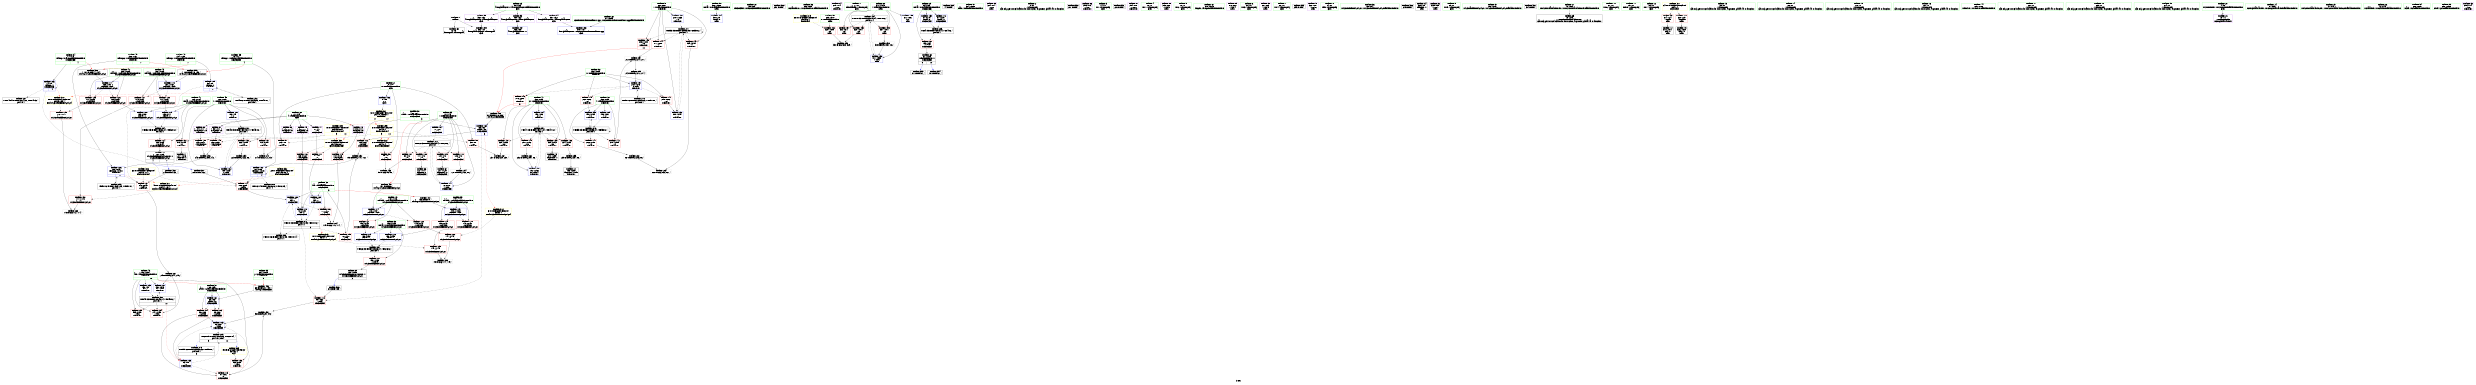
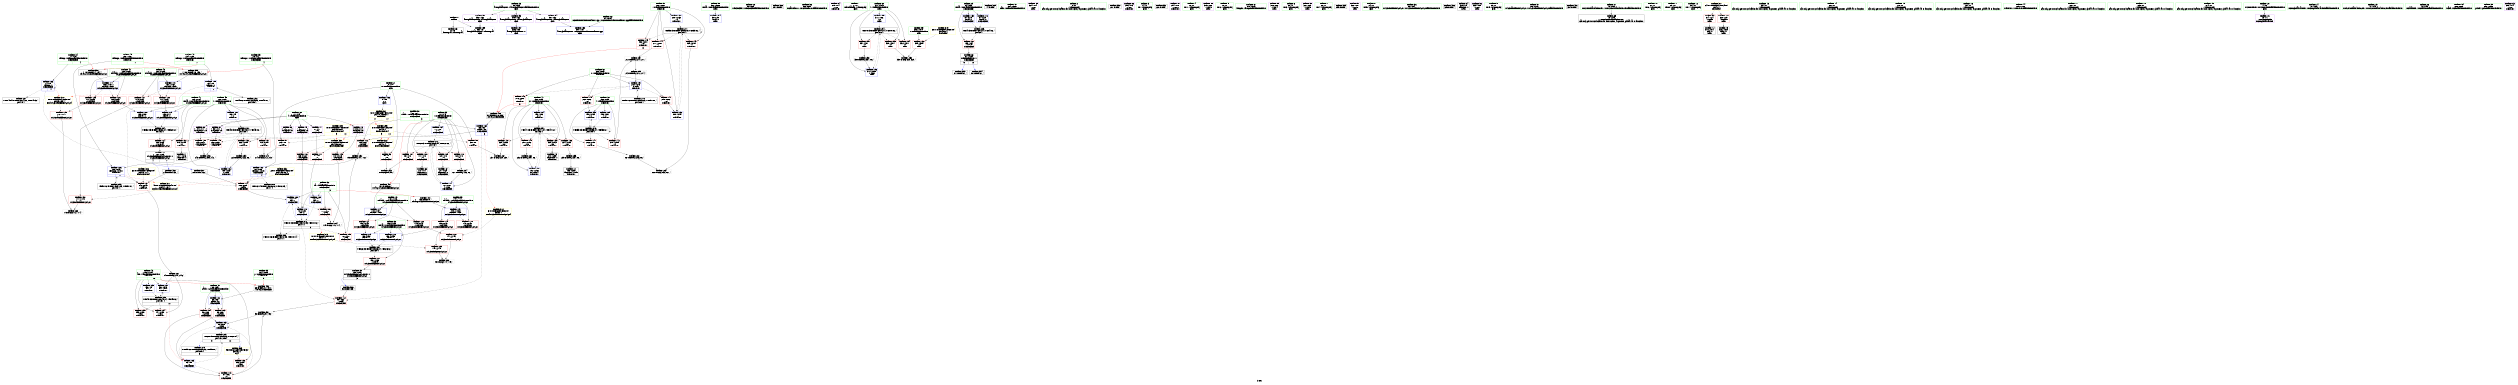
edge "NodeID: 60" -> "NodeID: 294": now "NodeID: 195" -> "NodeID: 294"
